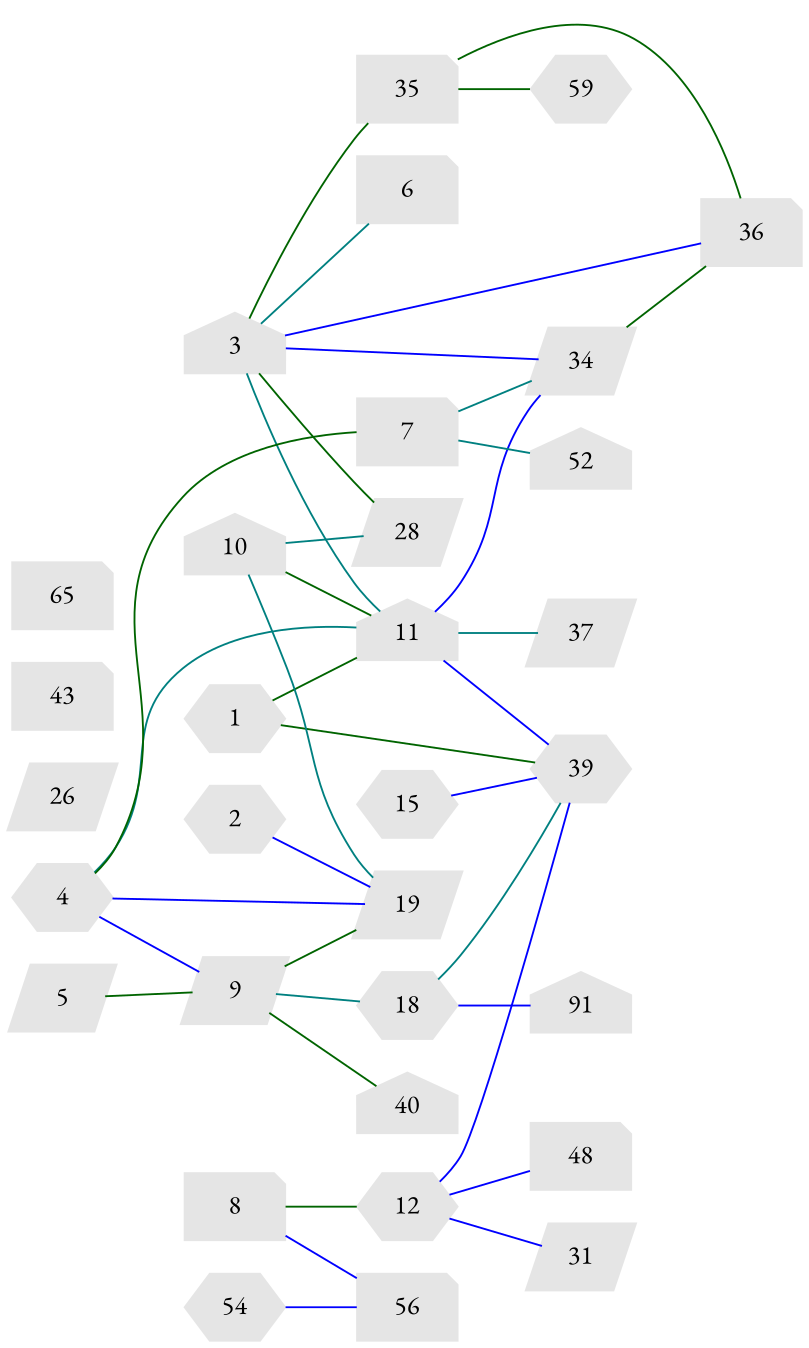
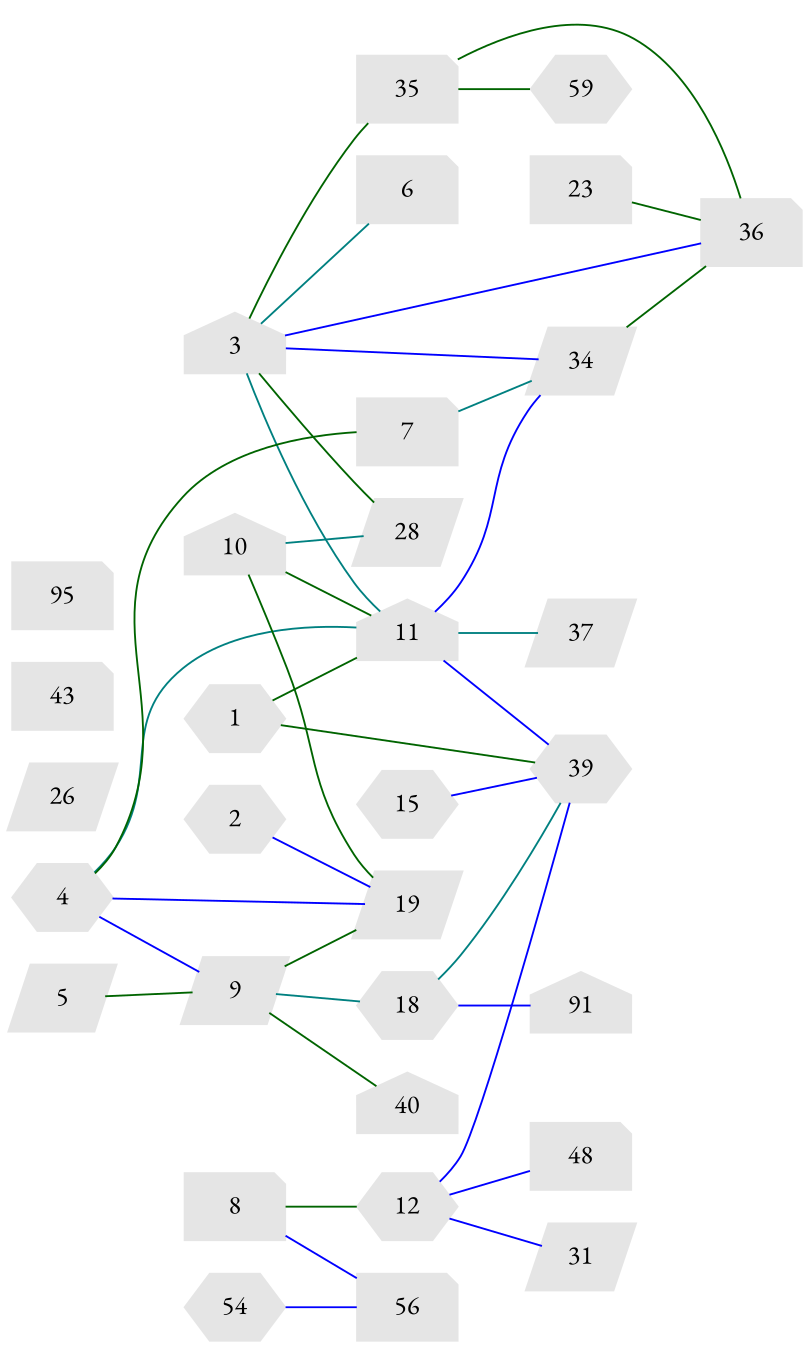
node "23": added
node "52": removed
node "65": label "65" -> "95"
edge "10" -- "19": color teal -> darkgreen
